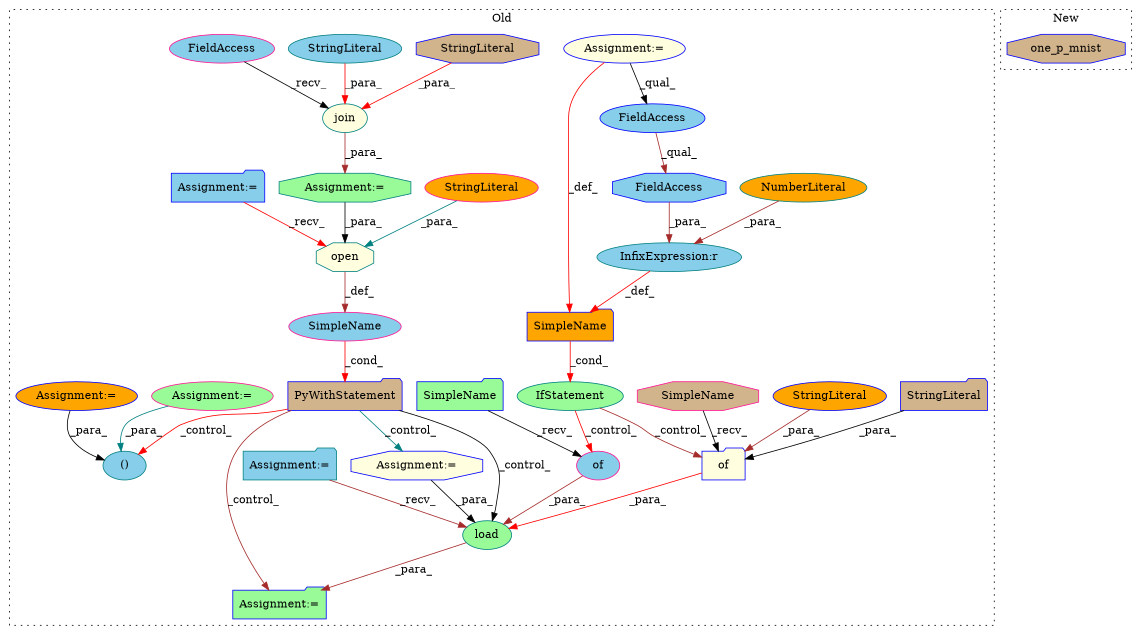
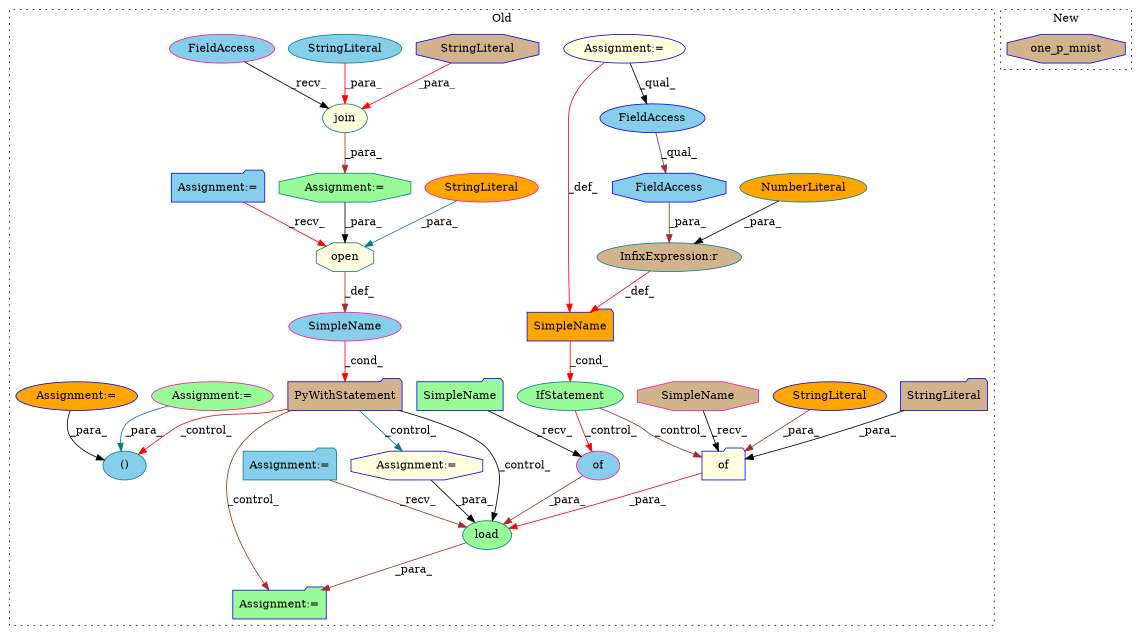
edge "NumberLiteral" -> "InfixExpression:r": color brown -> black
node "InfixExpression:r": fillcolor skyblue -> tan
